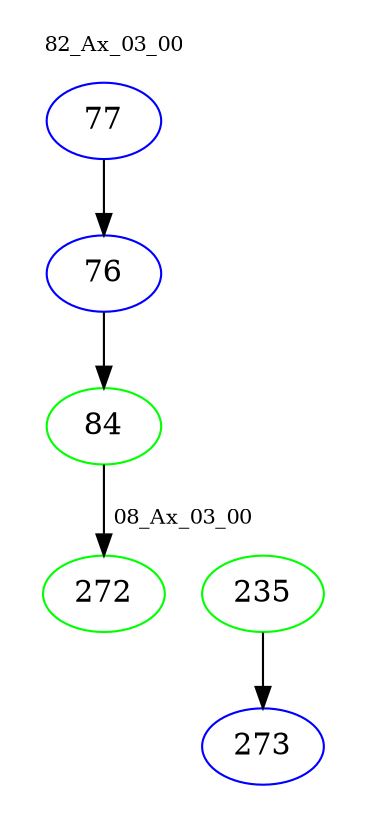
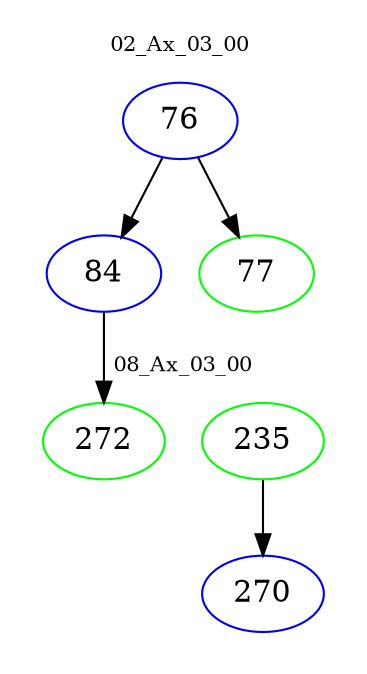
cluster "82_Ax_03_00": label "82_Ax_03_00" -> "02_Ax_03_00"
node "77": color blue -> green
edge "77" -> "76": reversed
node "84": color green -> blue
node "273": label "273" -> "270"
